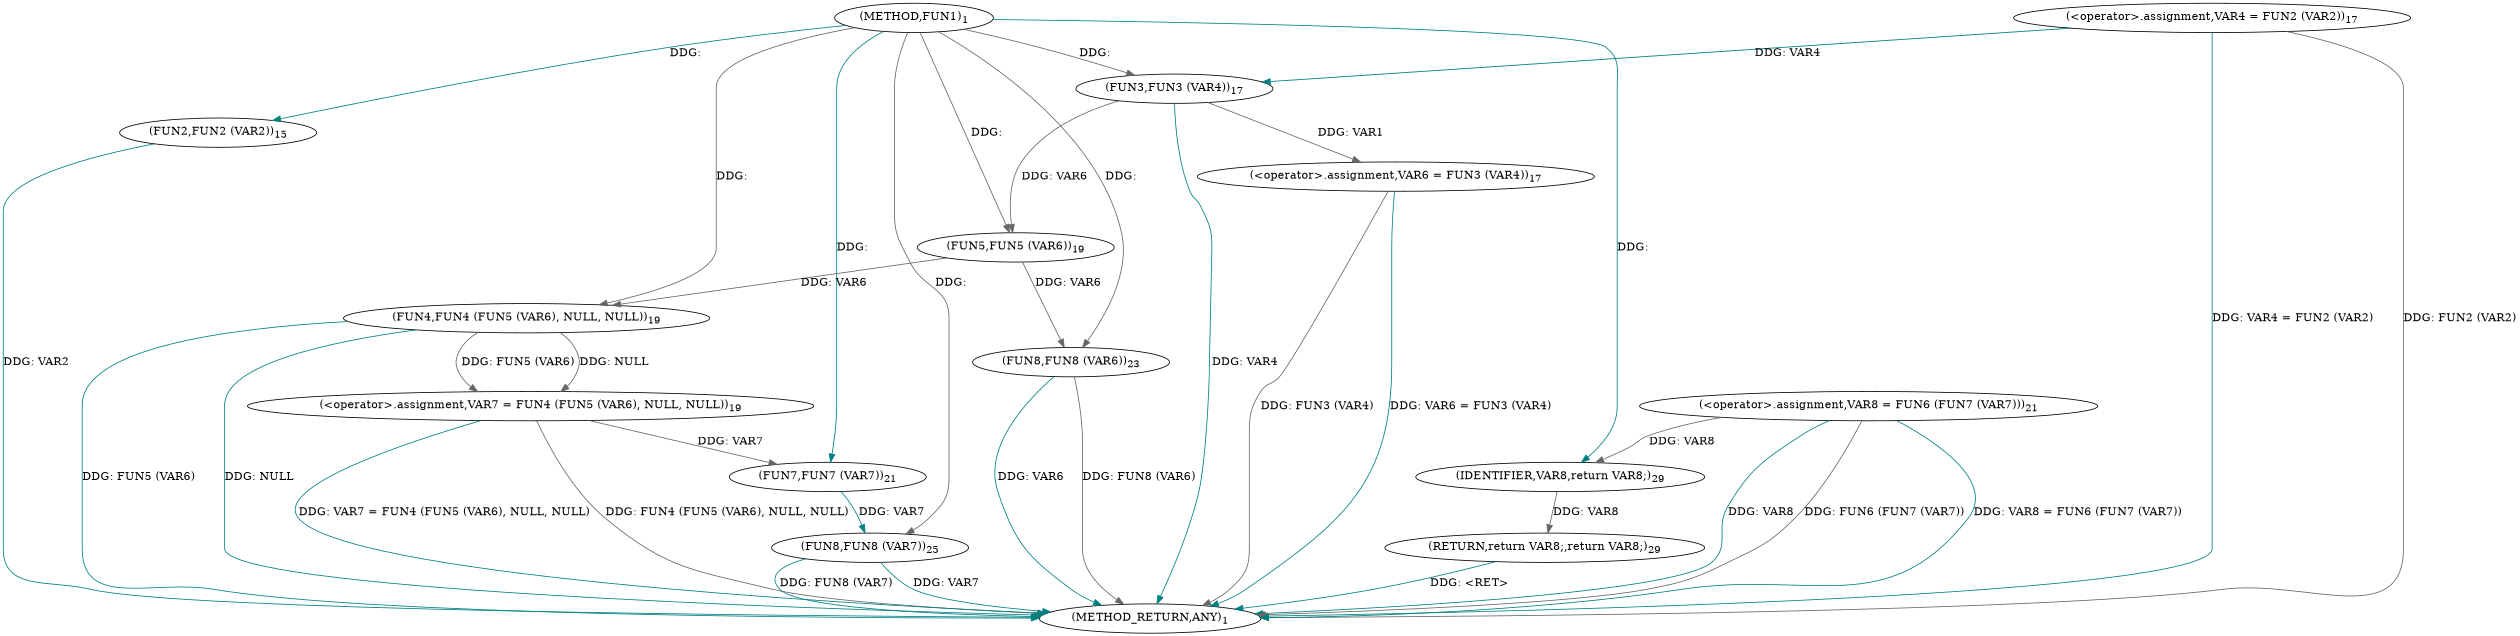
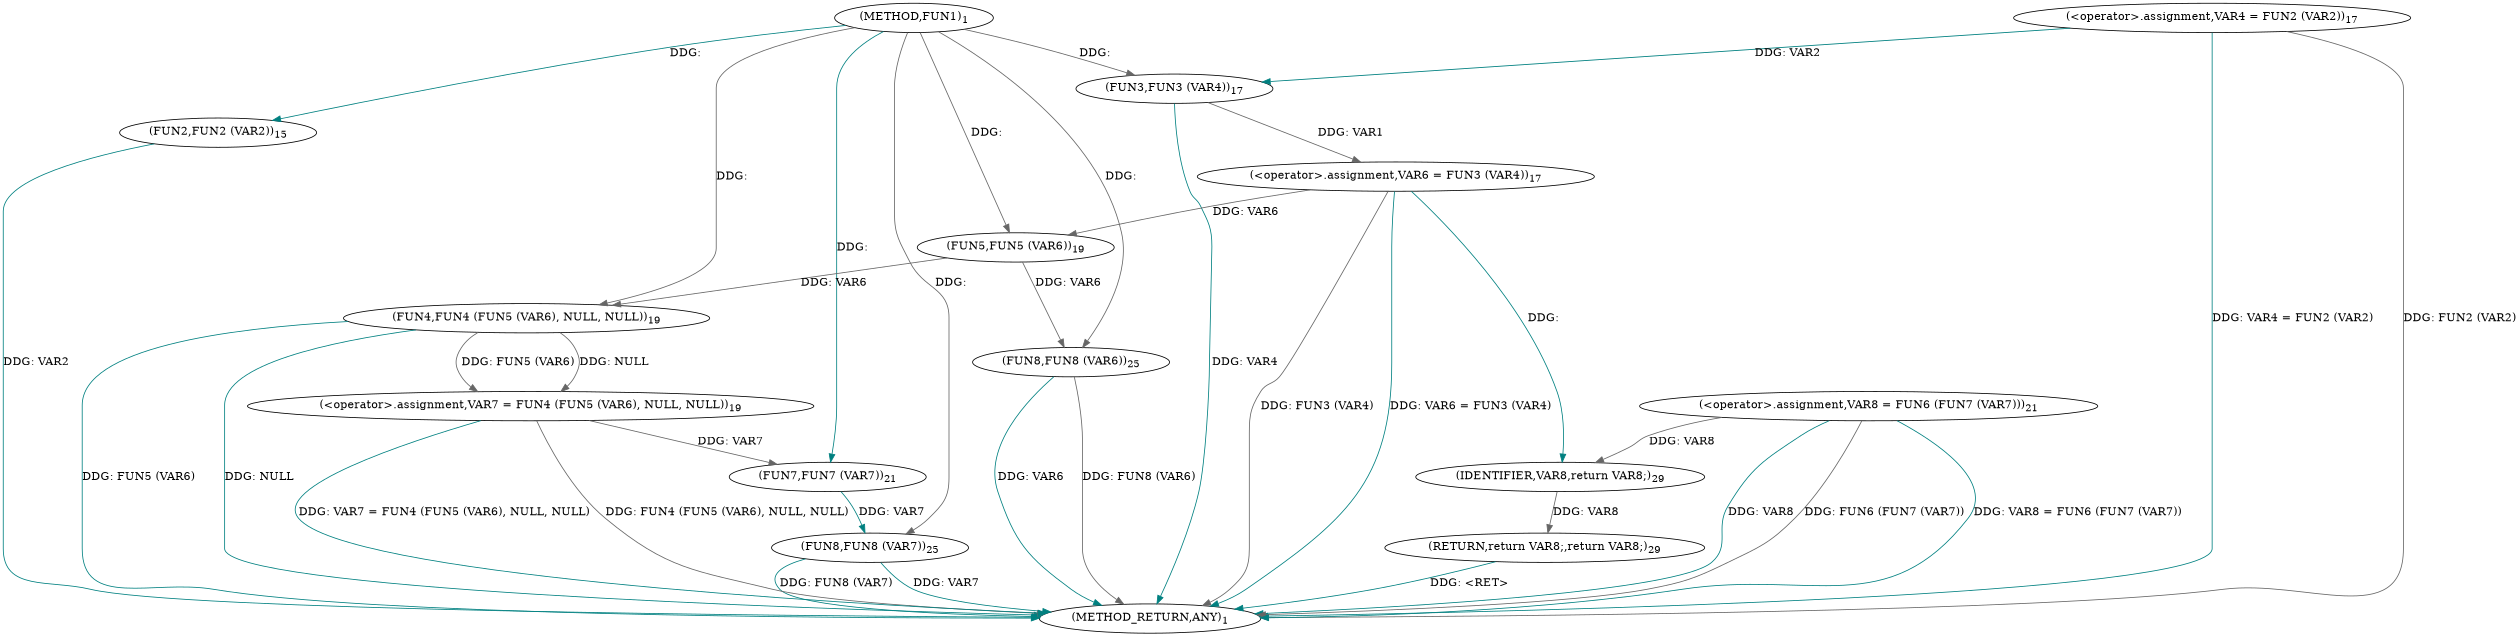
edge "(METHOD,FUN1)" -> "(IDENTIFIER,VAR8,return VAR8;)": now "(<operator>.assignment,VAR6 = FUN3 (VAR4))" -> "(IDENTIFIER,VAR8,return VAR8;)"
edge "(<operator>.assignment,VAR4 = FUN2 (VAR2))" -> "(FUN3,FUN3 (VAR4))": label "DDG: VAR4" -> "DDG: VAR2"
edge "(FUN3,FUN3 (VAR4))" -> "(FUN5,FUN5 (VAR6))": now "(<operator>.assignment,VAR6 = FUN3 (VAR4))" -> "(FUN5,FUN5 (VAR6))"
node "(FUN8,FUN8 (VAR6))": text "23" -> "25"
